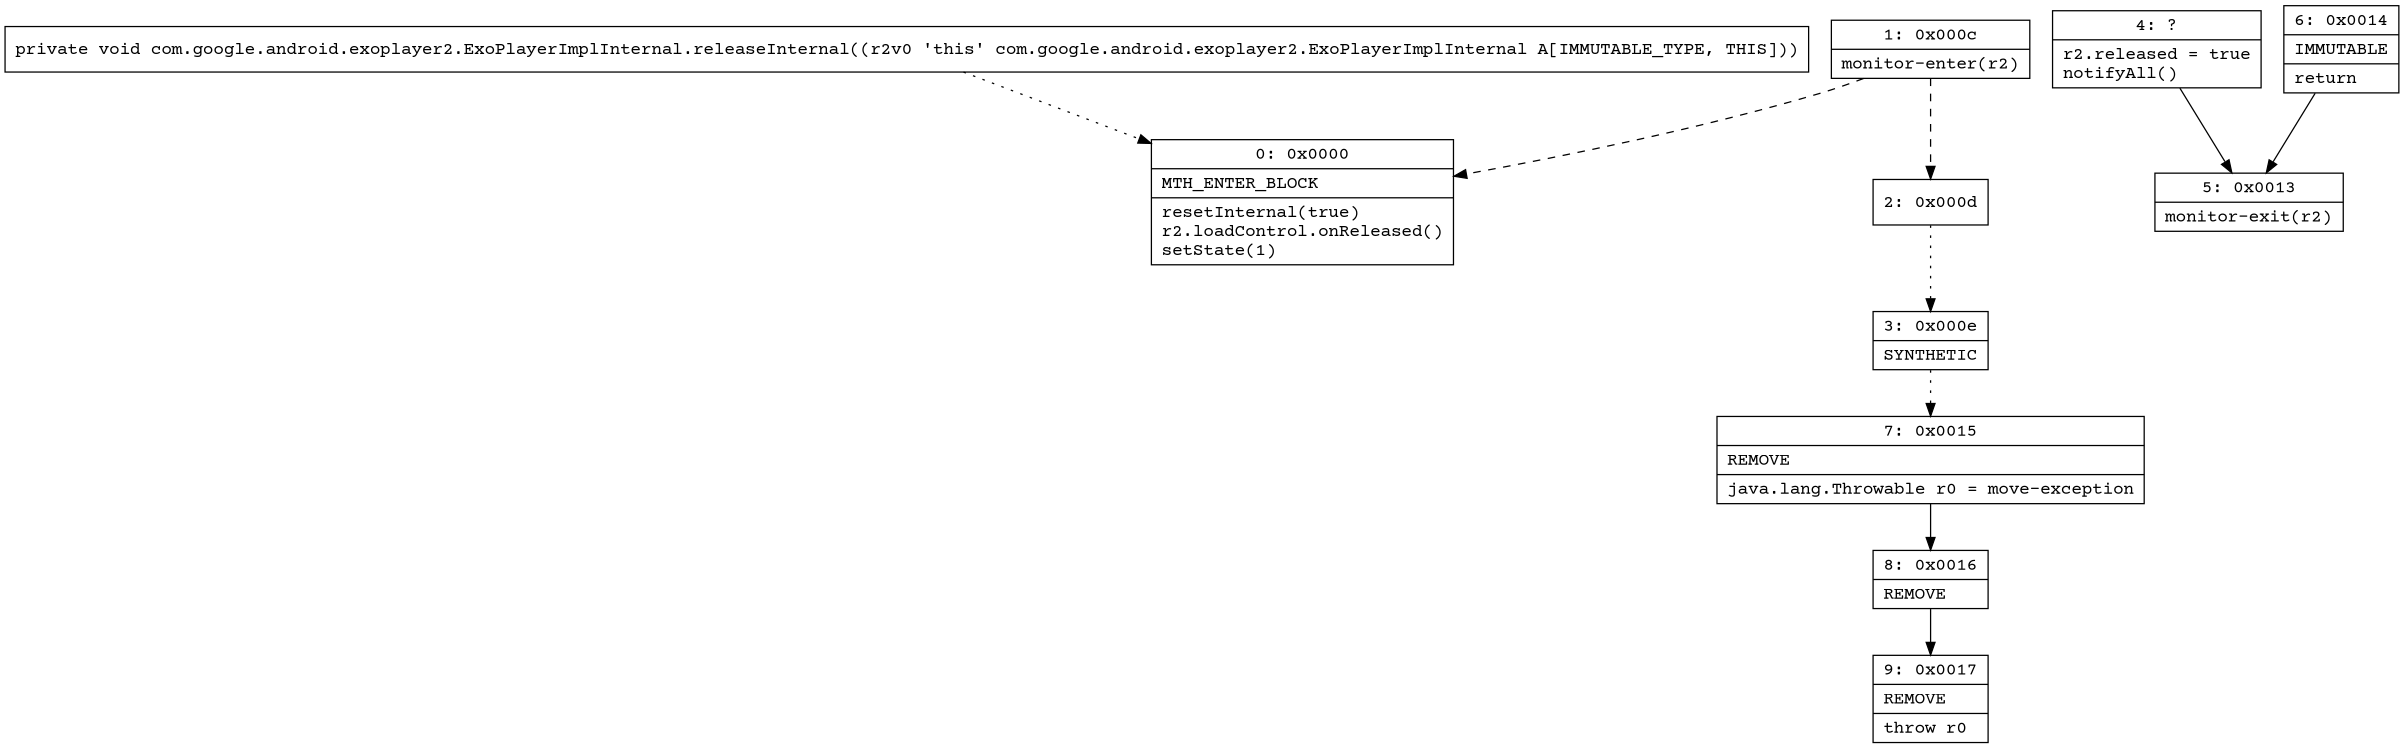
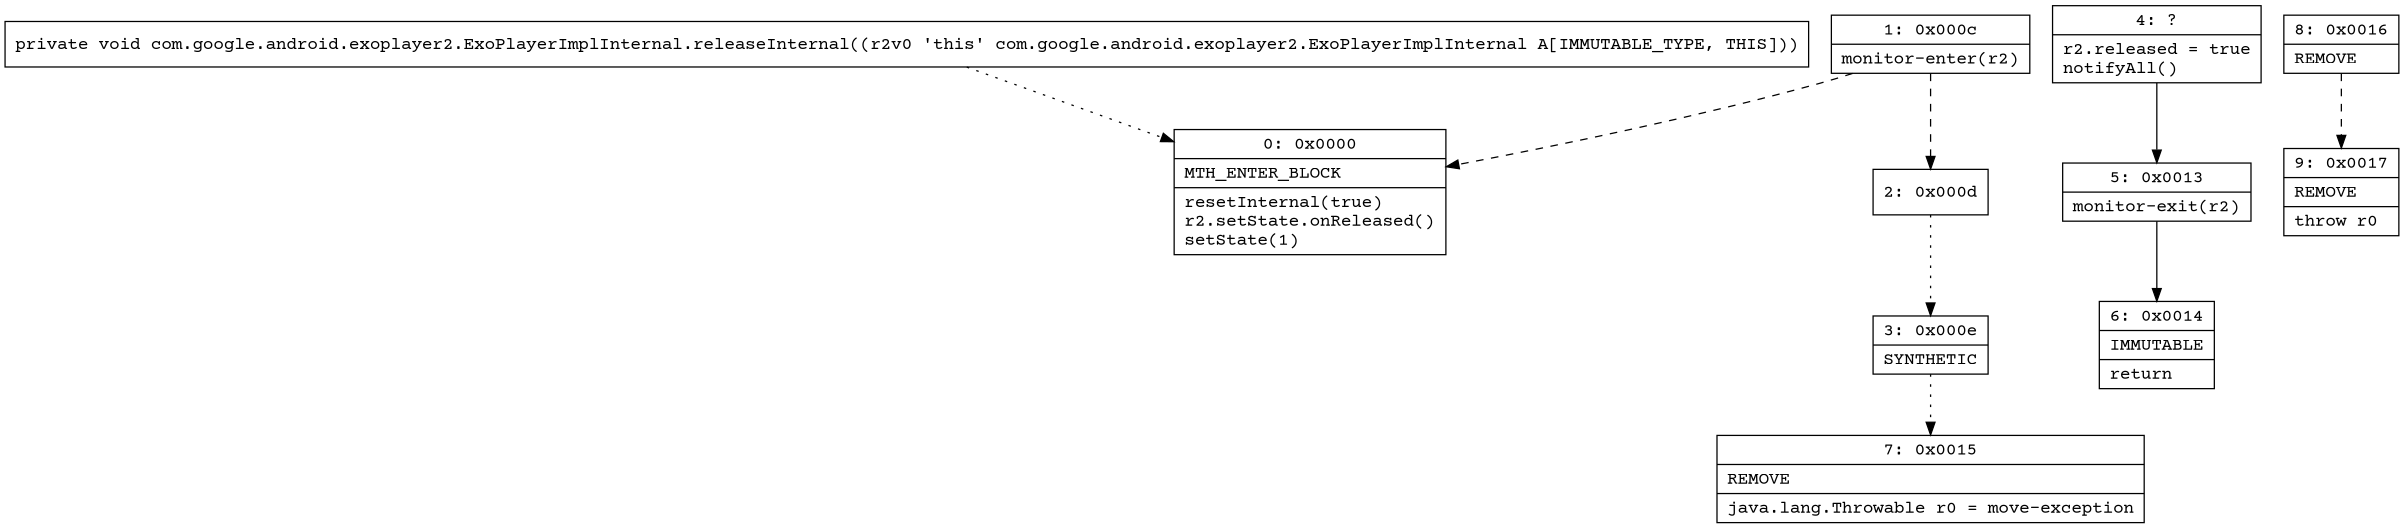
edge "6: 0x0014" -> "5: 0x0013": reversed
node "0: 0x0000": text "r2.loadControl.onReleased()" -> "r2.setState.onReleased()"
edge "7: 0x0015" -> "8: 0x0016": removed
edge "8: 0x0016" -> "9: 0x0017": style solid -> dashed
